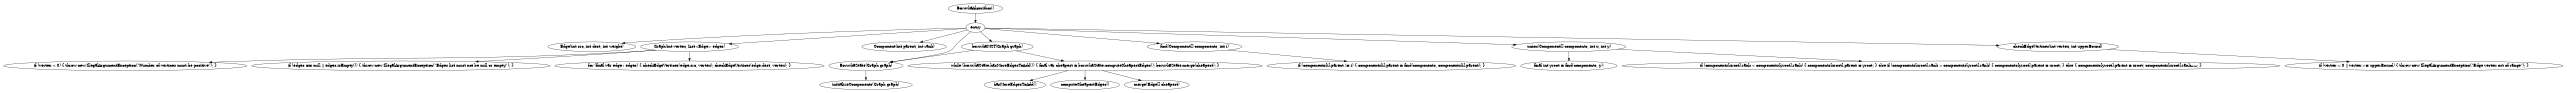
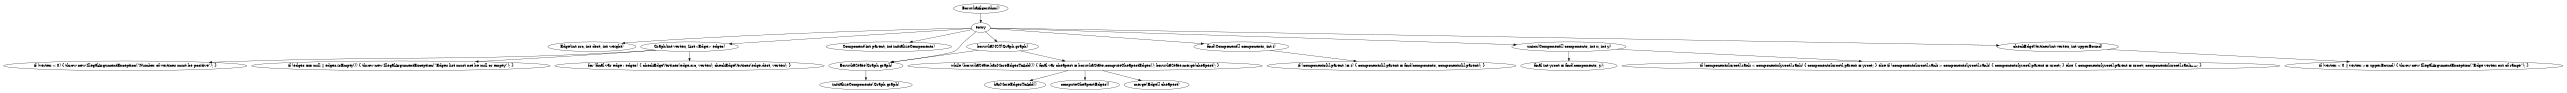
node "Component(int parent, int rank)": label "Component(int parent, int rank)" -> "Component(int parent, int initializeComponents)"
